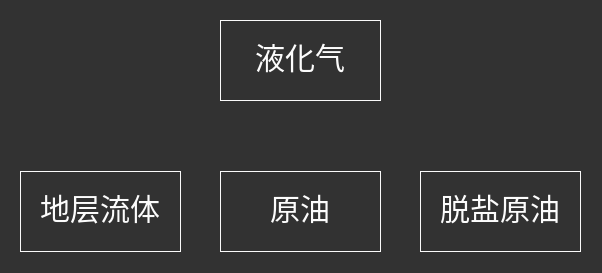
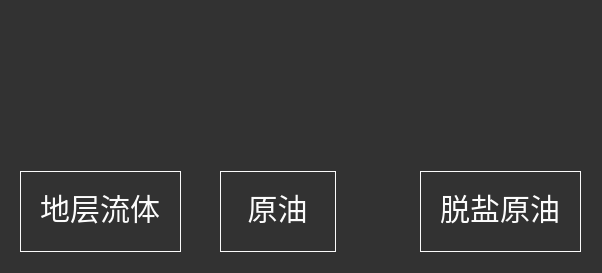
node "液化气": removed
node "原油": size 160x80 -> 115x80
